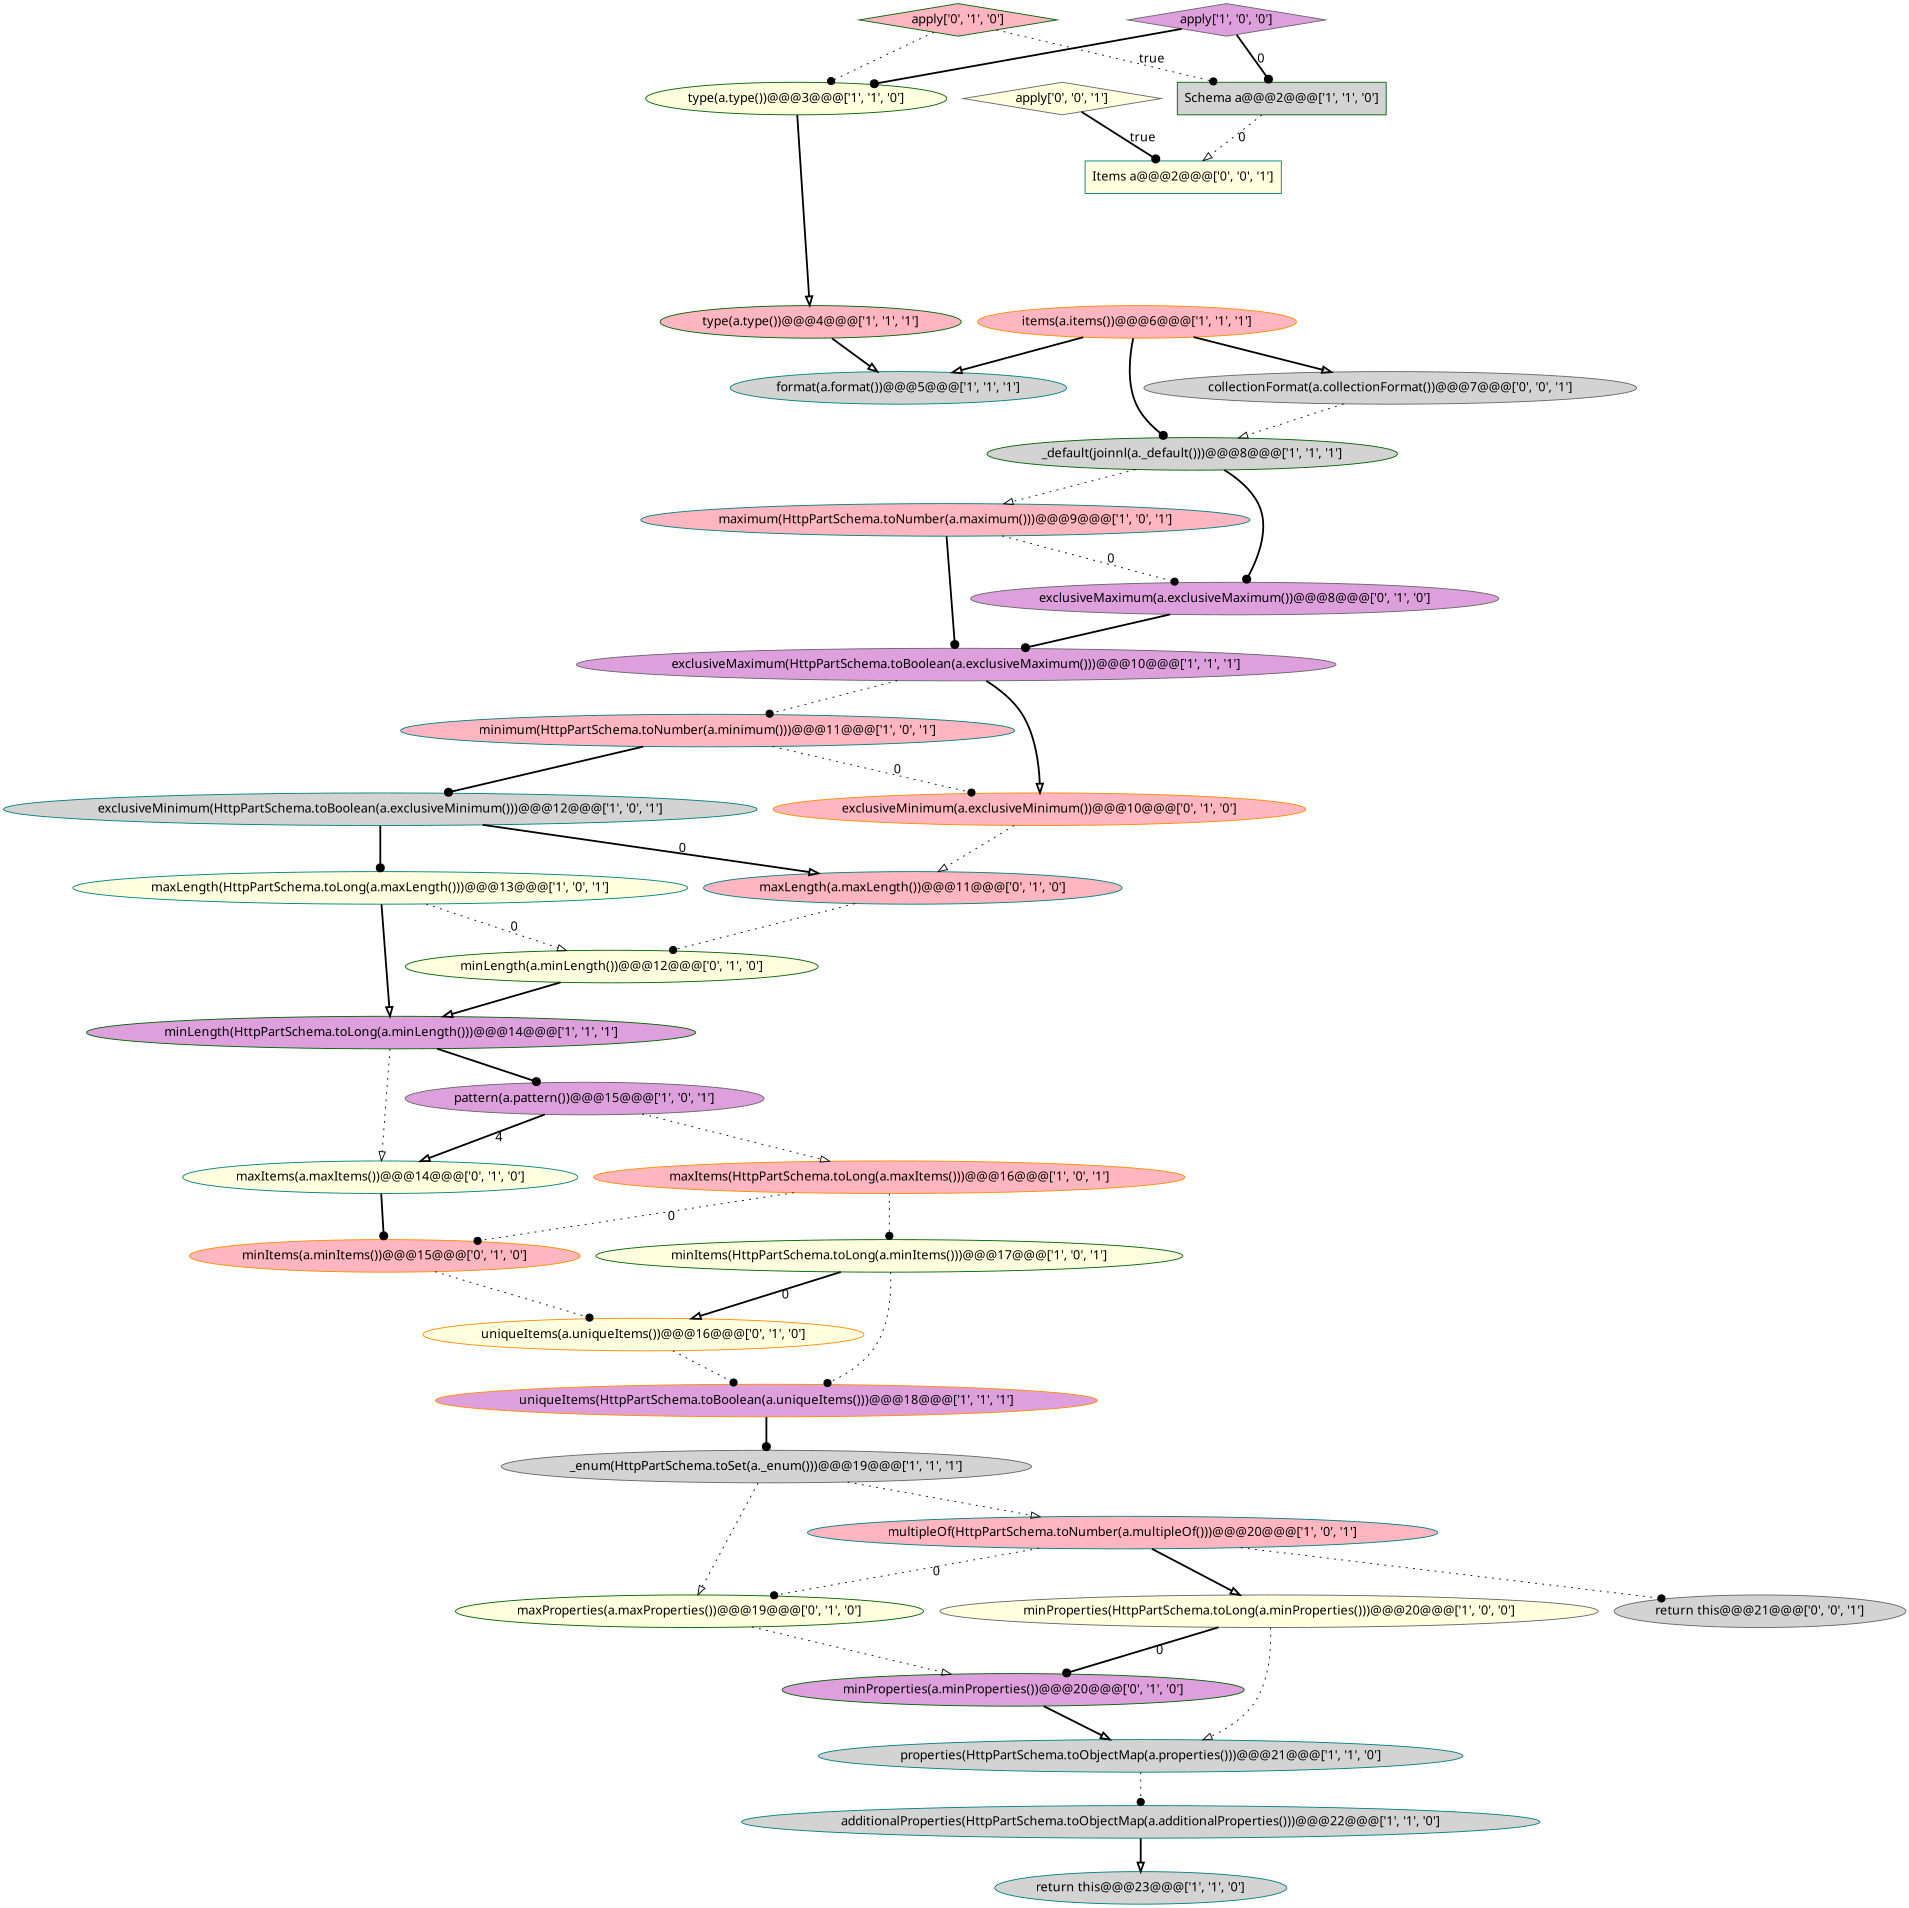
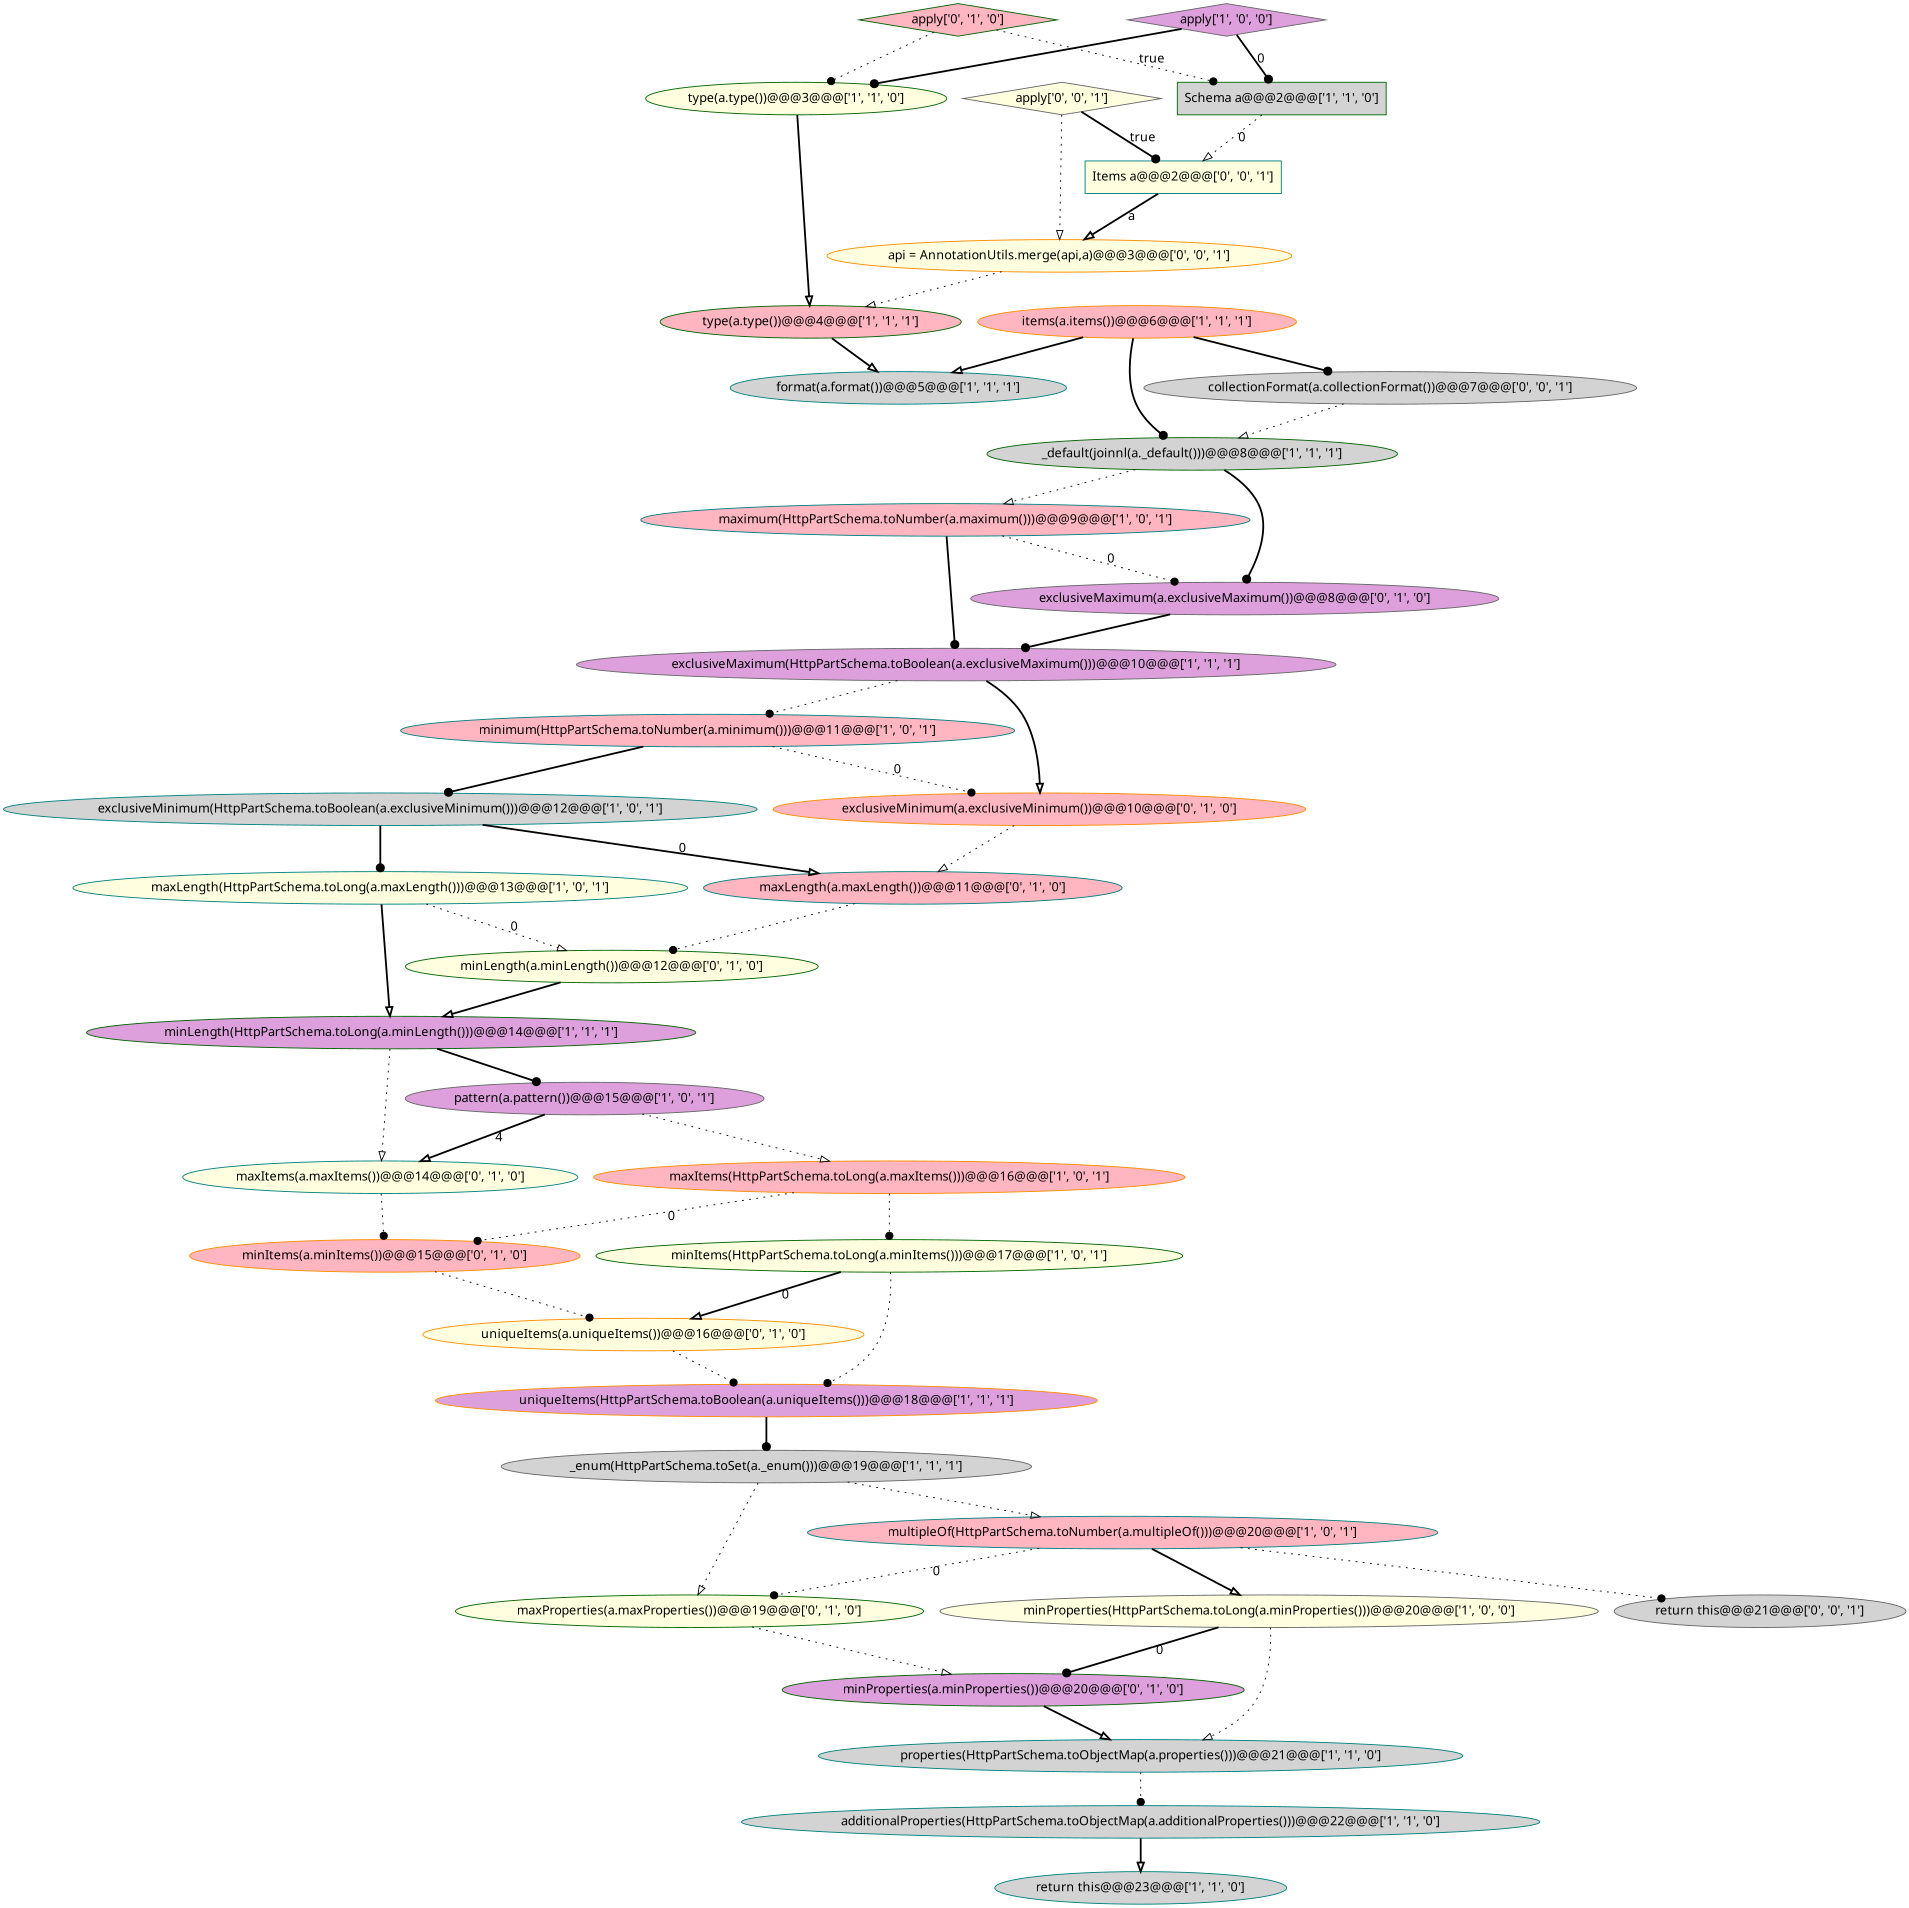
node "api = AnnotationUtils.merge(api,a)@@@3@@@['0', '0', '1']": added
edge "items(a.items())@@@6@@@['1', '1', '1']" -> "collectionFormat(a.collectionFormat())@@@7@@@['0', '0', '1']": arrowhead onormal -> dot
edge "maxItems(a.maxItems())@@@14@@@['0', '1', '0']" -> "minItems(a.minItems())@@@15@@@['0', '1', '0']": style bold -> dotted
